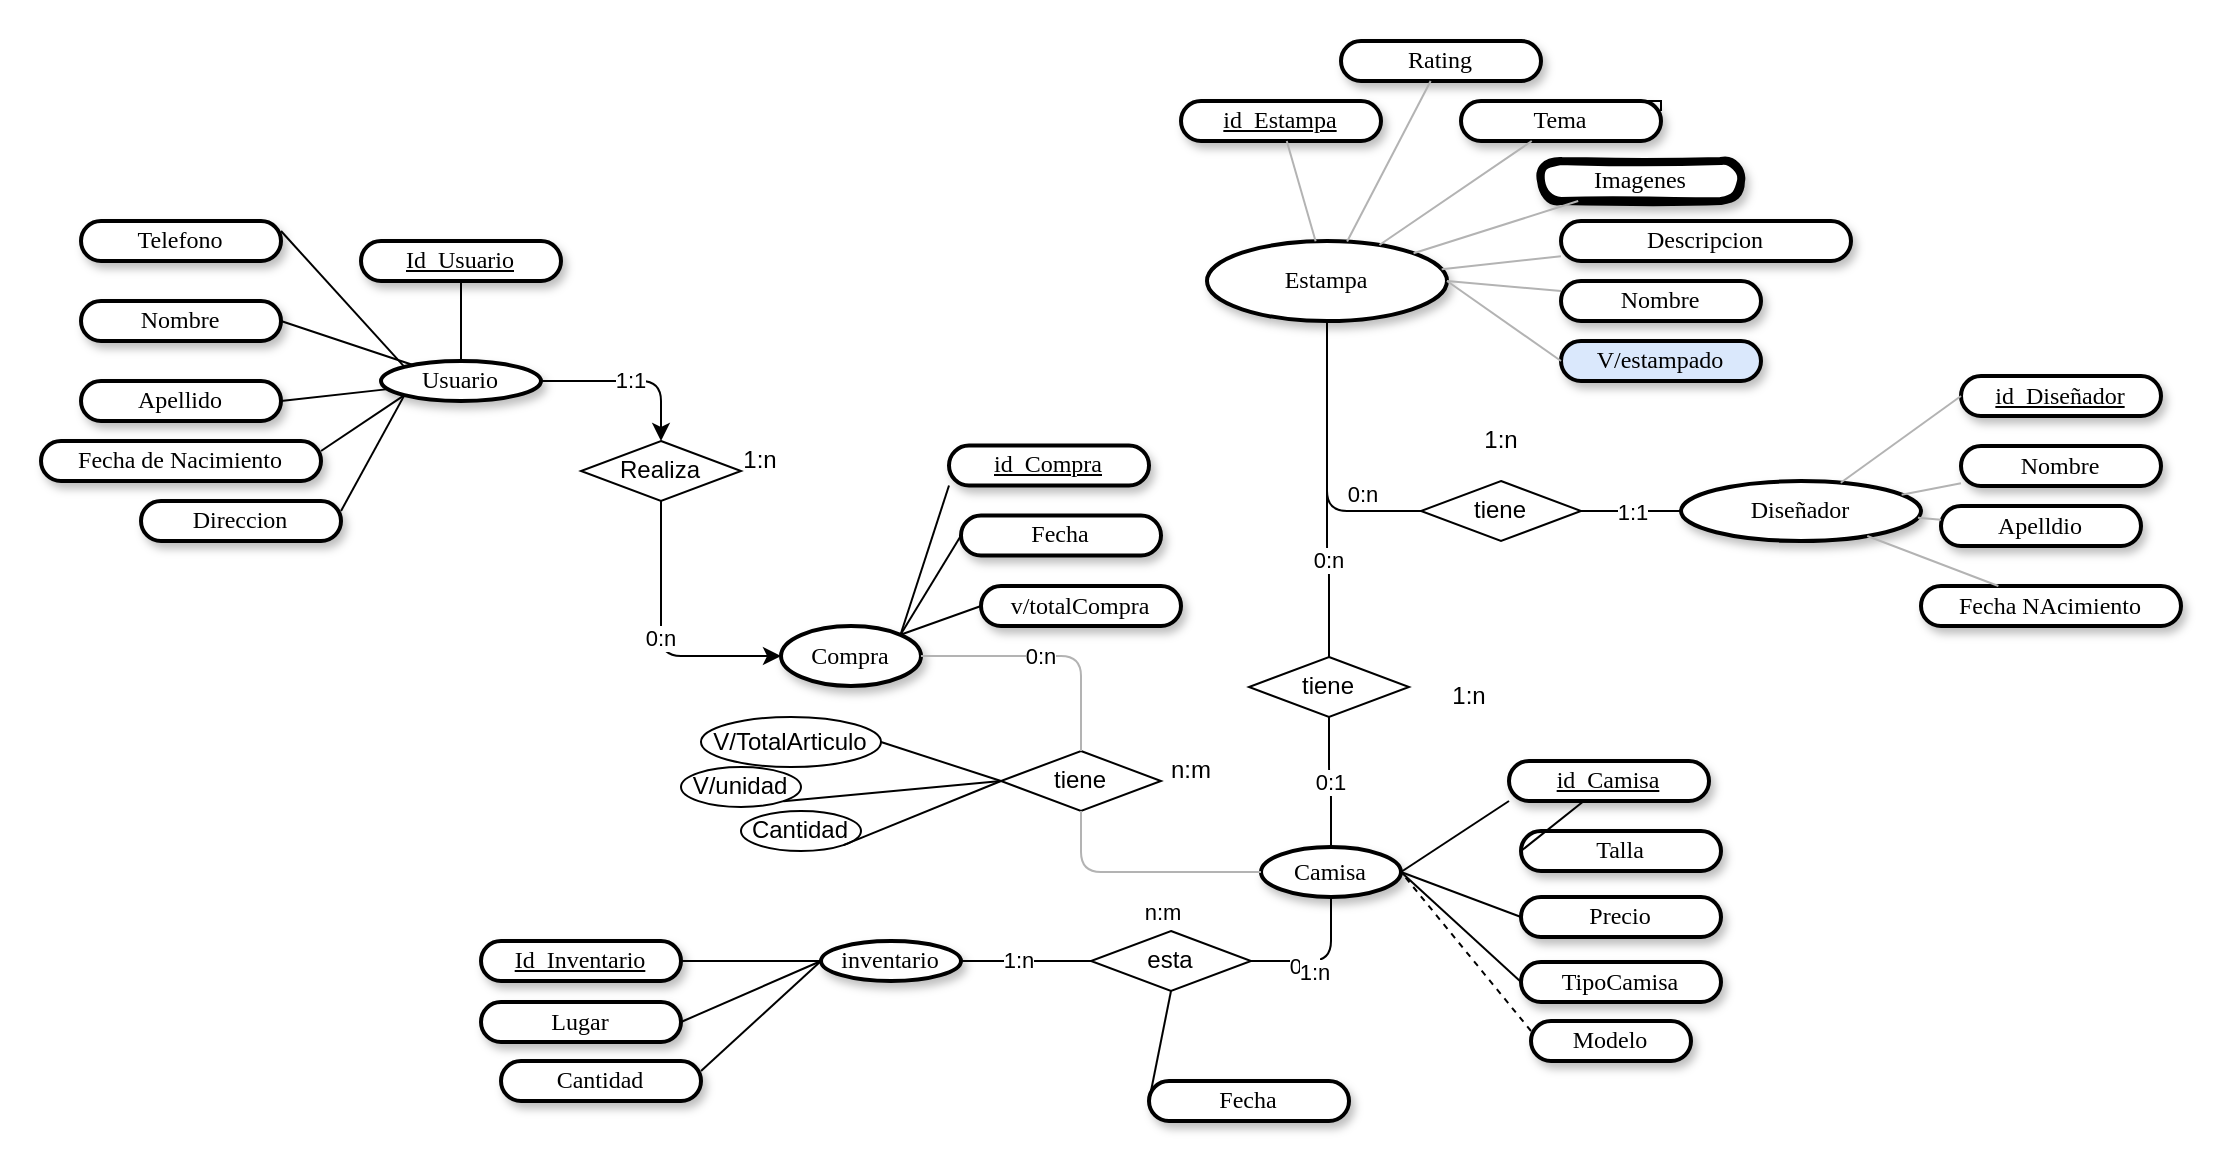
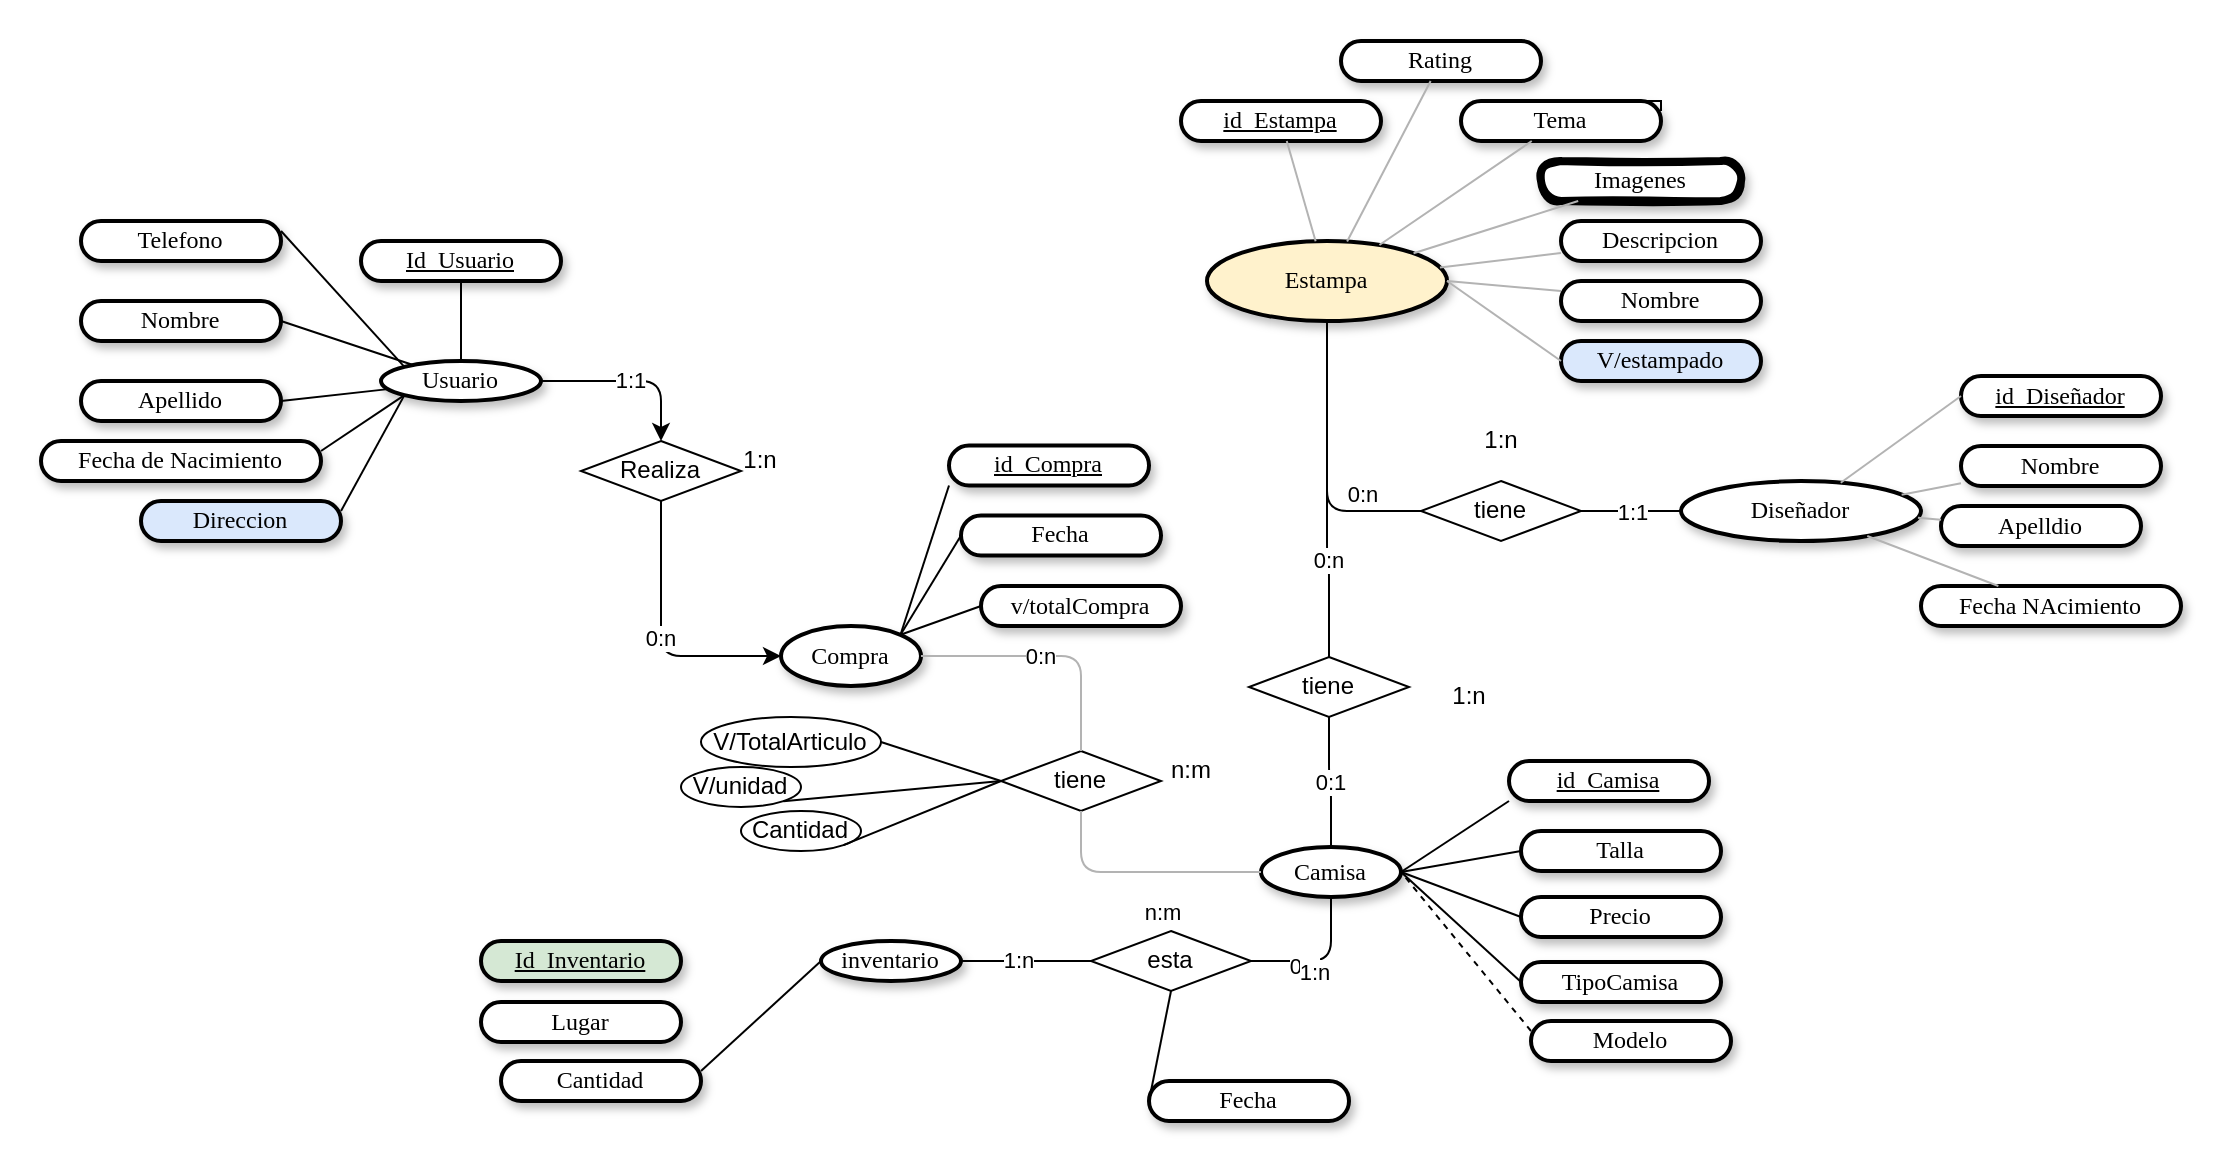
node "Descripcion": size 290x40 -> 200x40
node "Estampa": fillcolor #ffffff -> #fff2cc
node "Direccion": fillcolor #ffffff -> #dae8fc
edge "id_Camisa" -- "Talla": now "Camisa" -- "Talla"
node "Id_Inventario": fillcolor #ffffff -> #d5e8d4
edge "Id_Inventario" -- "inventario": removed
edge "inventario" -- "Lugar": removed
node "Modelo": size 160x40 -> 200x40
